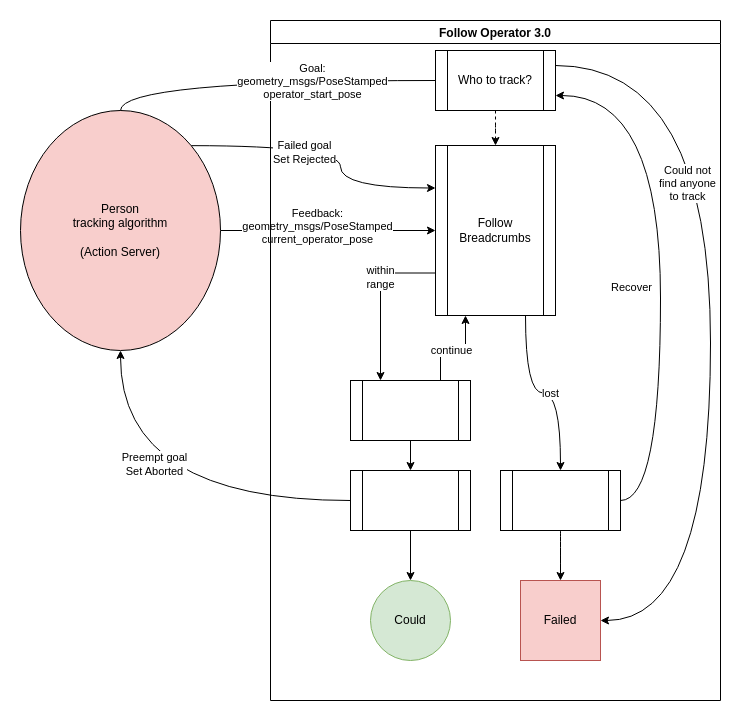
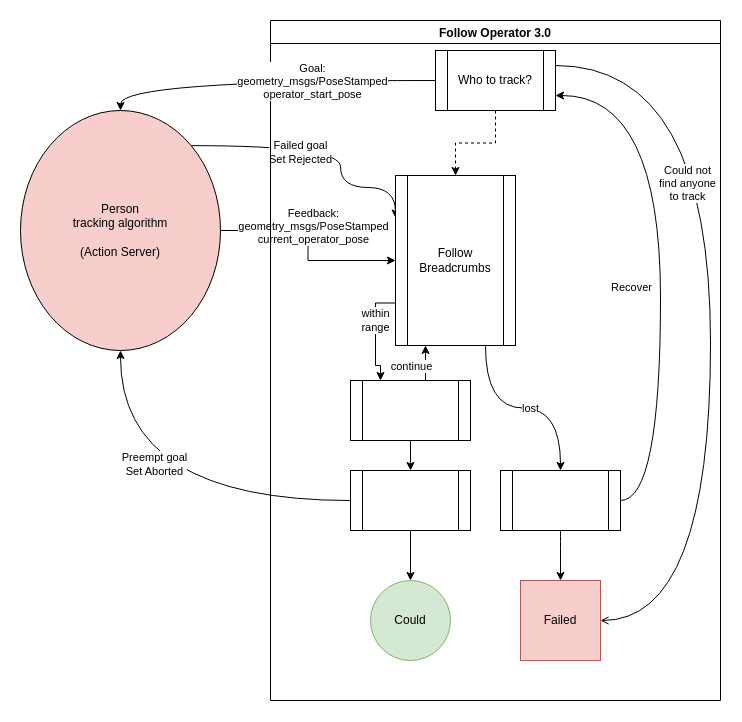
edge "Who to track?" -- "Person tracking algorithm (Action Server)": arrowhead none -> classic
node "Follow Breadcrumbs": moved (496, 231) -> (456, 261)
edge "Who to track?" -> "Failed": arrowhead classic -> open
